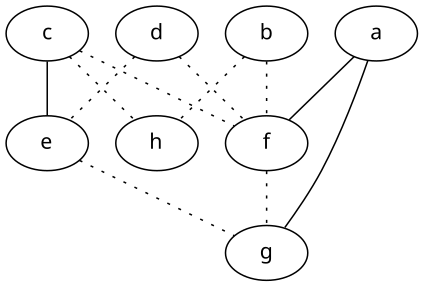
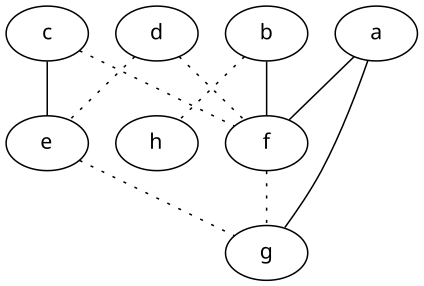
edge "c" -- "h": removed
edge "b" -- "f": style dotted -> solid
